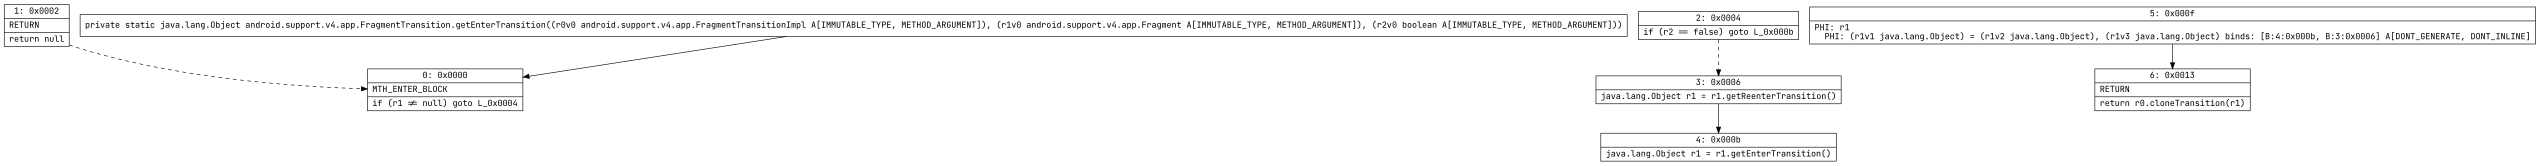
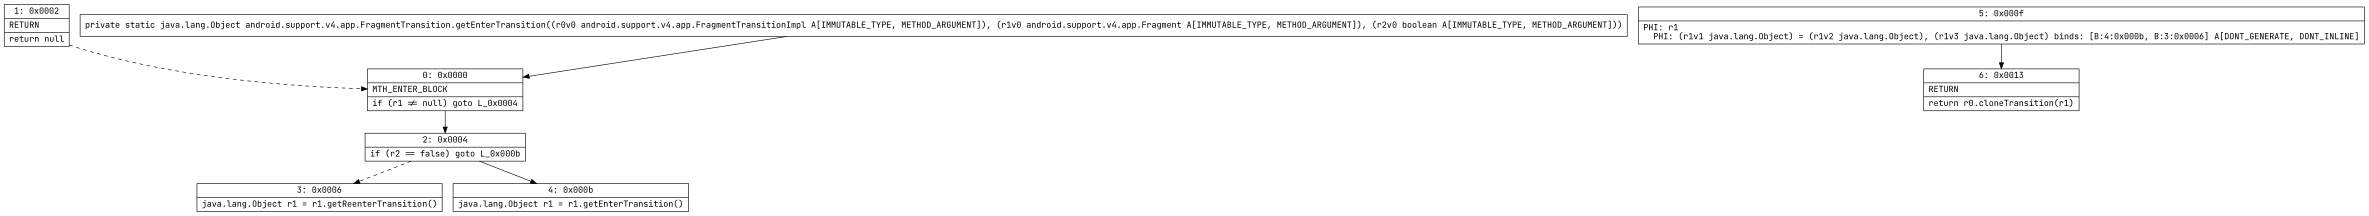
edge "3: 0x0006" -> "4: 0x000b": now "2: 0x0004" -> "4: 0x000b"
edge "0: 0x0000" -> "2: 0x0004": added
